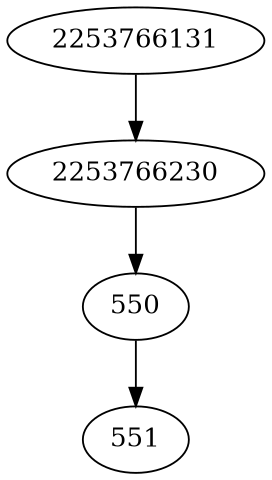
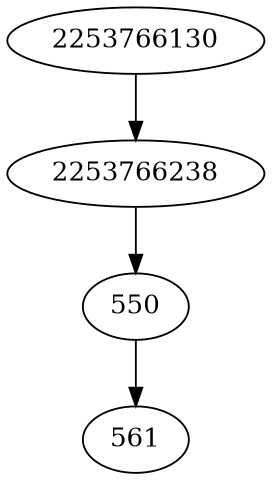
node "2253766131": label "2253766131" -> "2253766130"
node "2253766230": label "2253766230" -> "2253766238"
node "551": label "551" -> "561"
